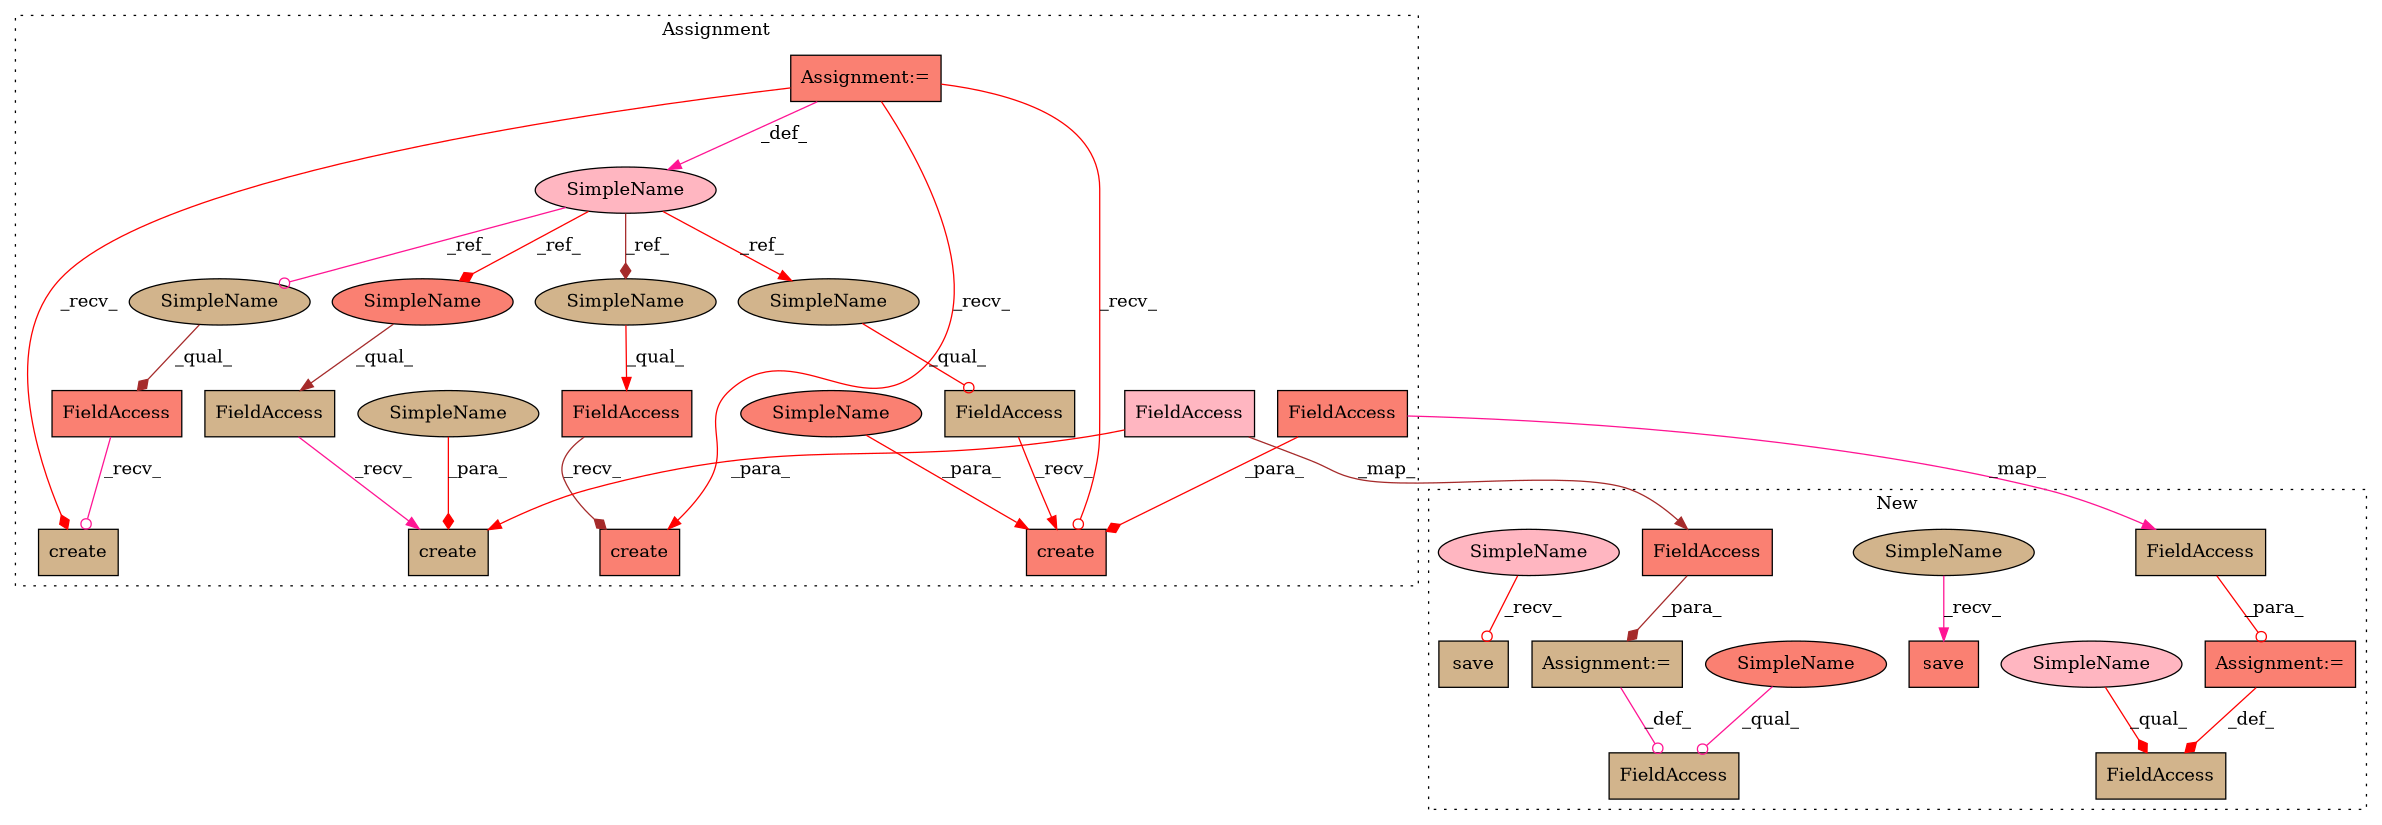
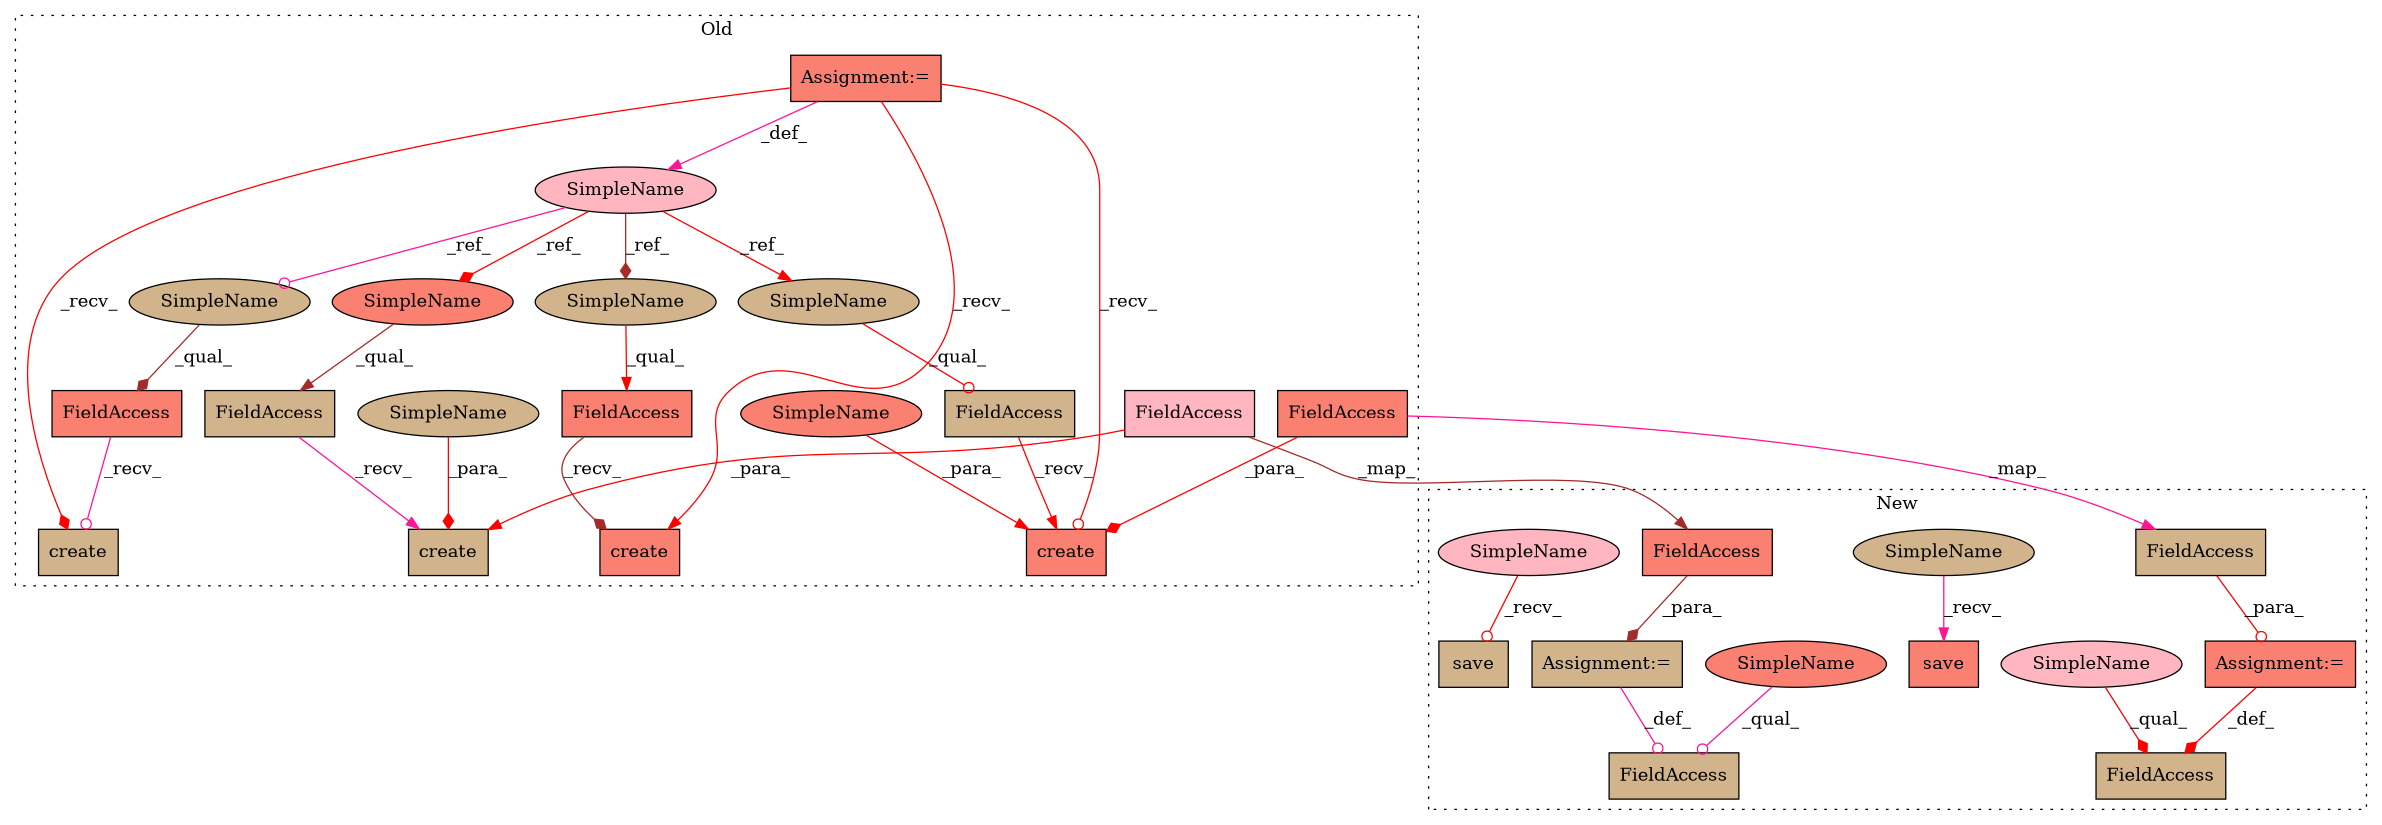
cluster "Assignment": label "Assignment" -> "Old"
